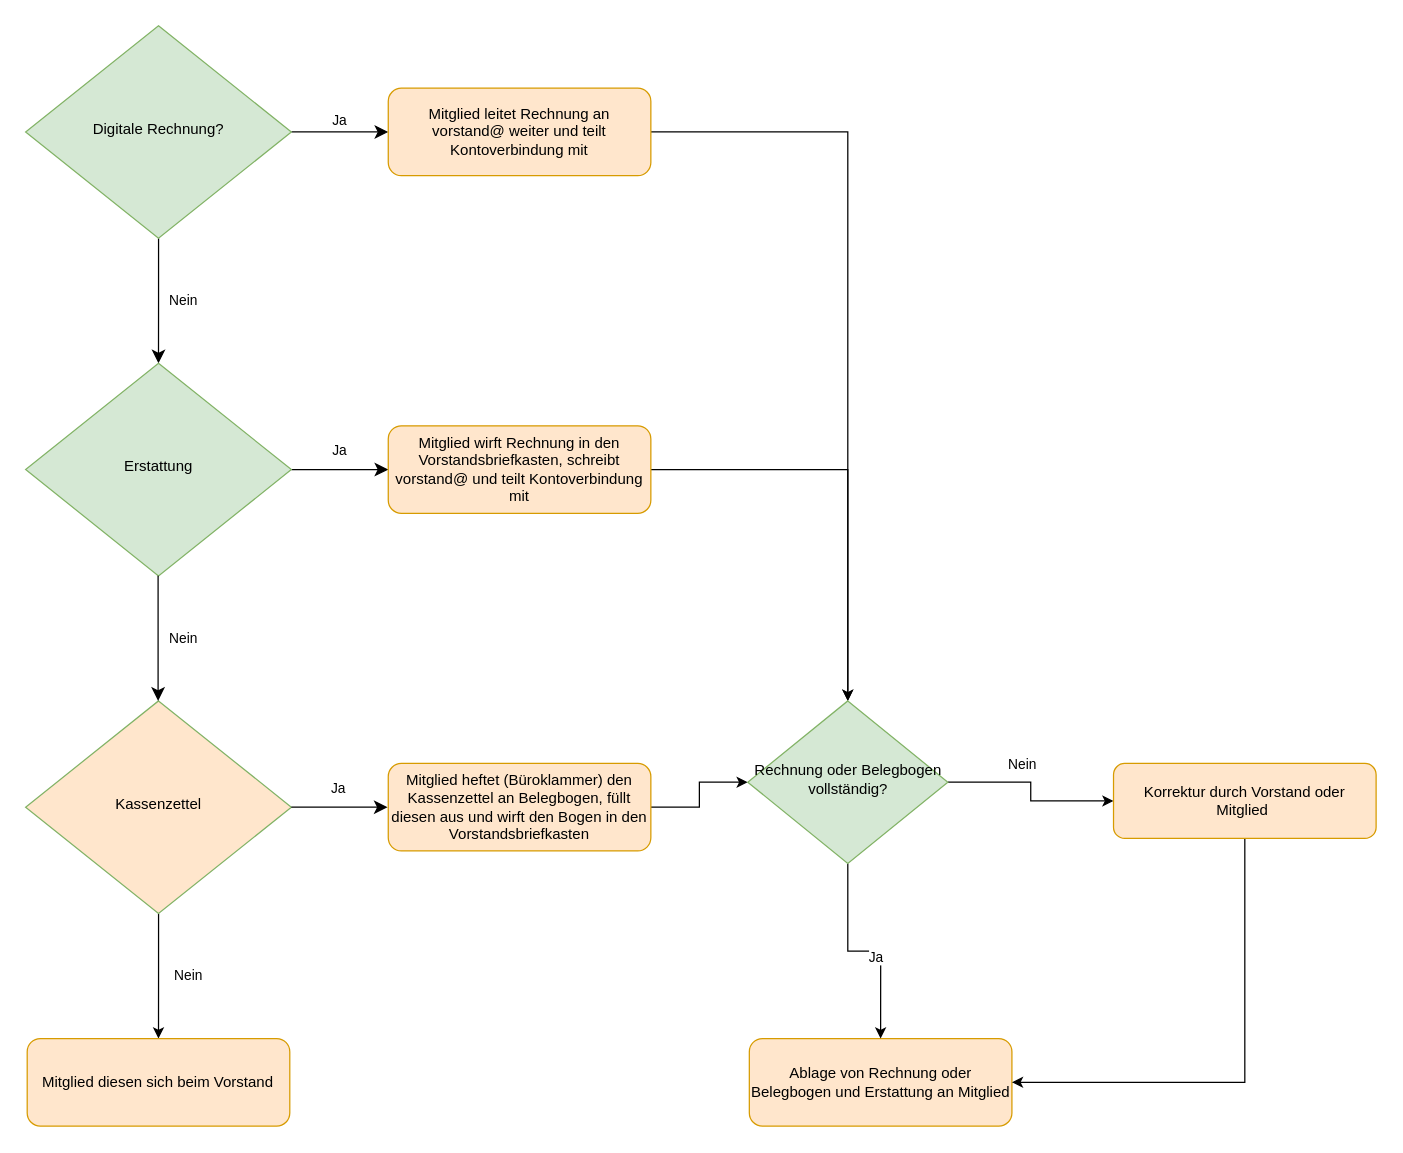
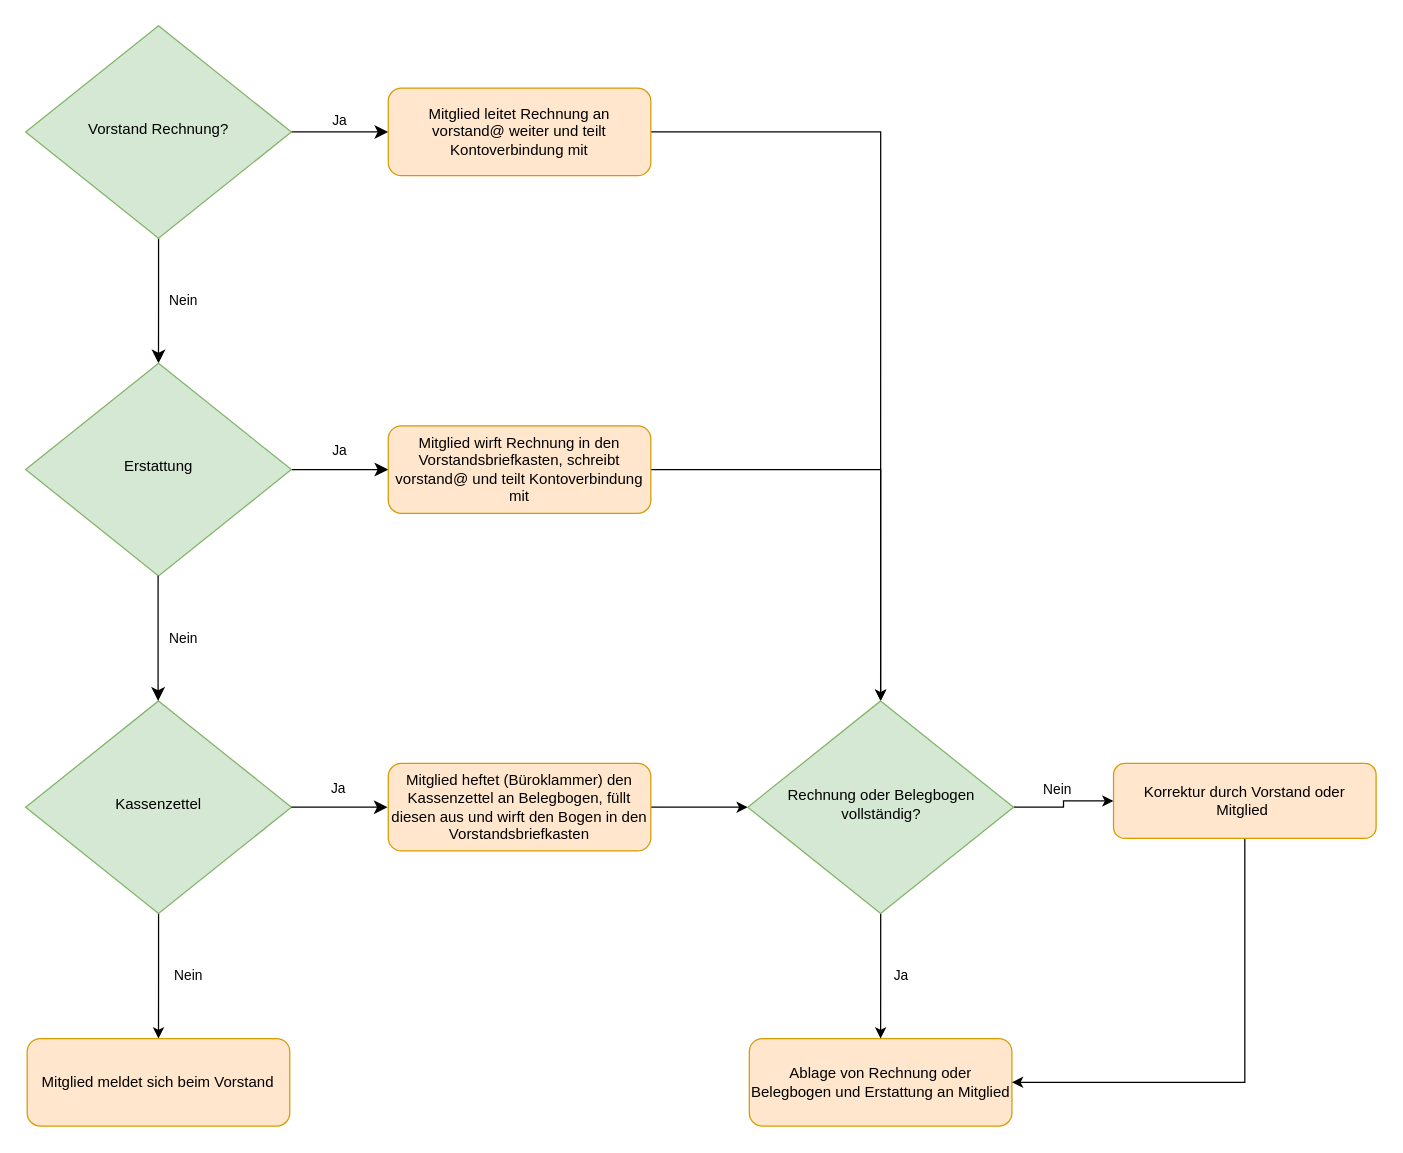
node "Digitale Rechnung?": label "Digitale Rechnung?" -> "Vorstand Rechnung?"
node "Rechnung oder Belegbogen vollständig?": size 200x163 -> 266x213
node "Kassenzettel": fillcolor #ffe6cc -> #d5e8d4
node "Mitglied diesen sich beim Vorstand": label "Mitglied diesen sich beim Vorstand" -> "Mitglied meldet sich beim Vorstand"
